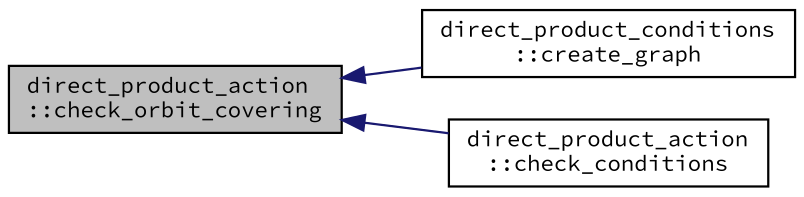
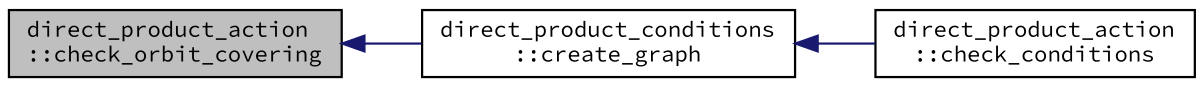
edge "direct_product_action ::check_conditions" -> "direct_product_action ::check_orbit_covering": now "direct_product_action ::check_conditions" -> "direct_product_conditions ::create_graph"
